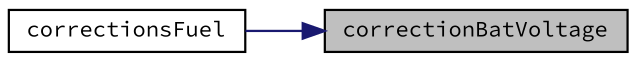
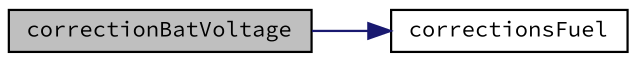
edge "correctionsFuel" -> "correctionBatVoltage": reversed
